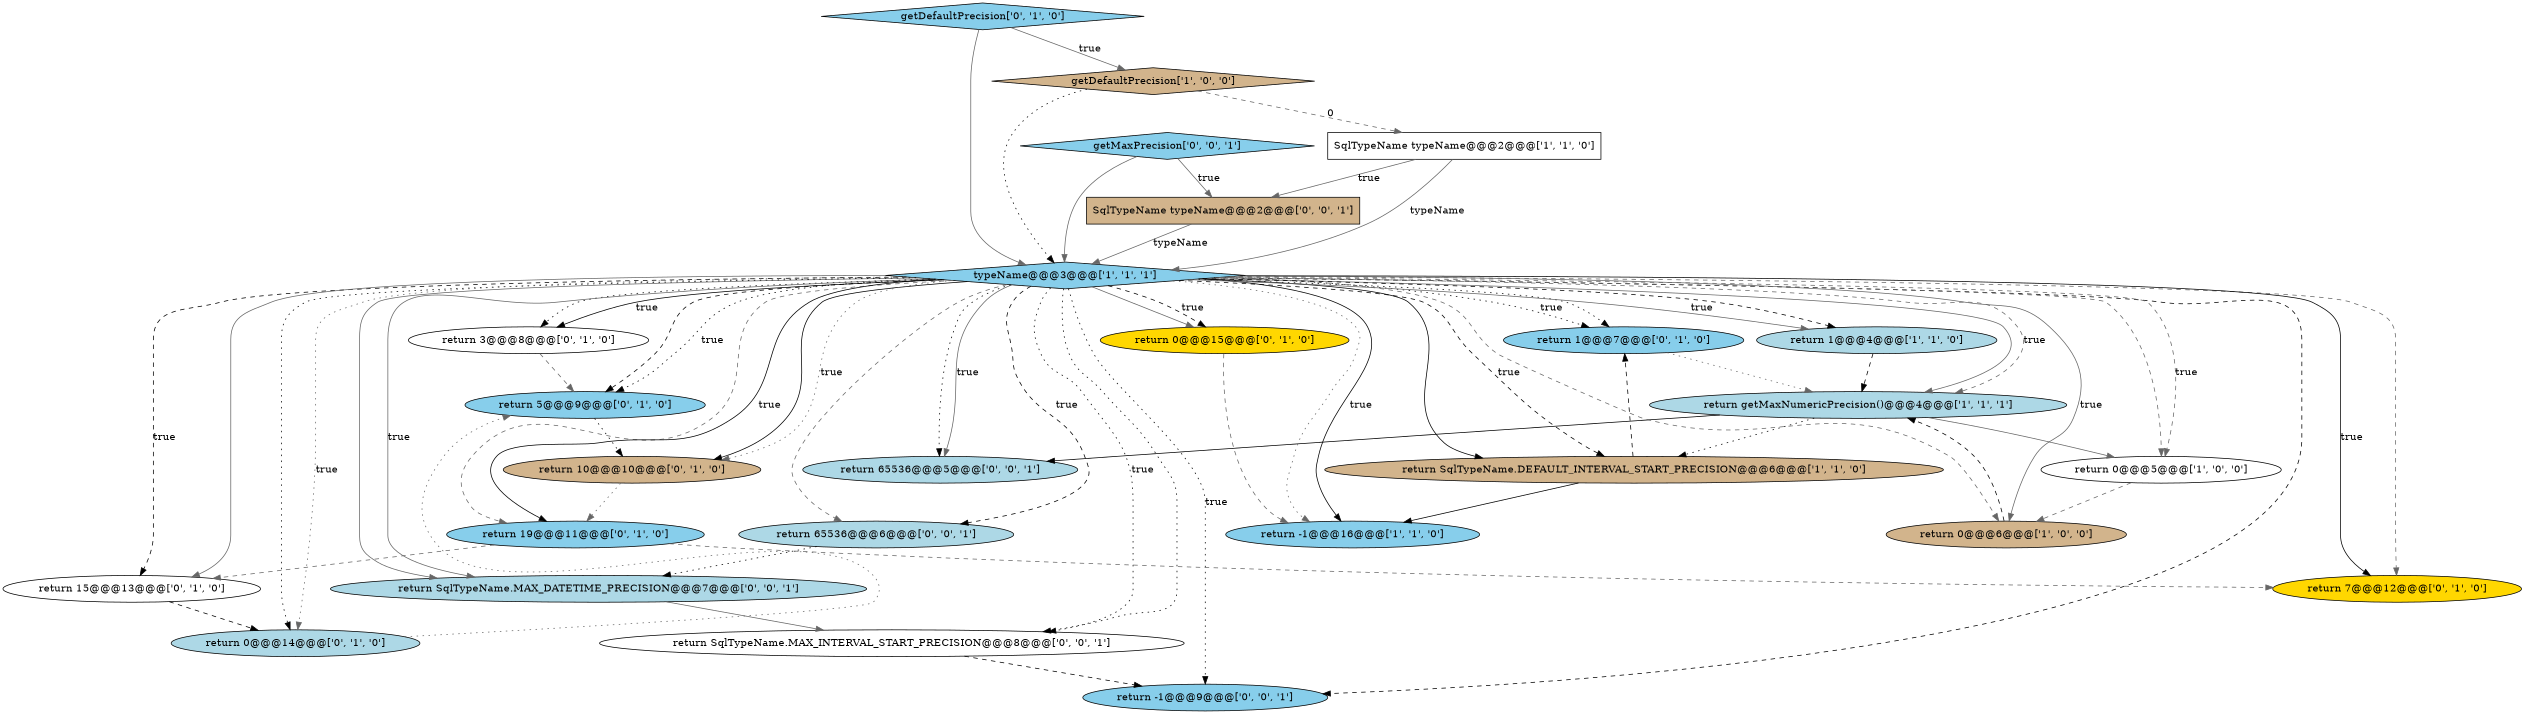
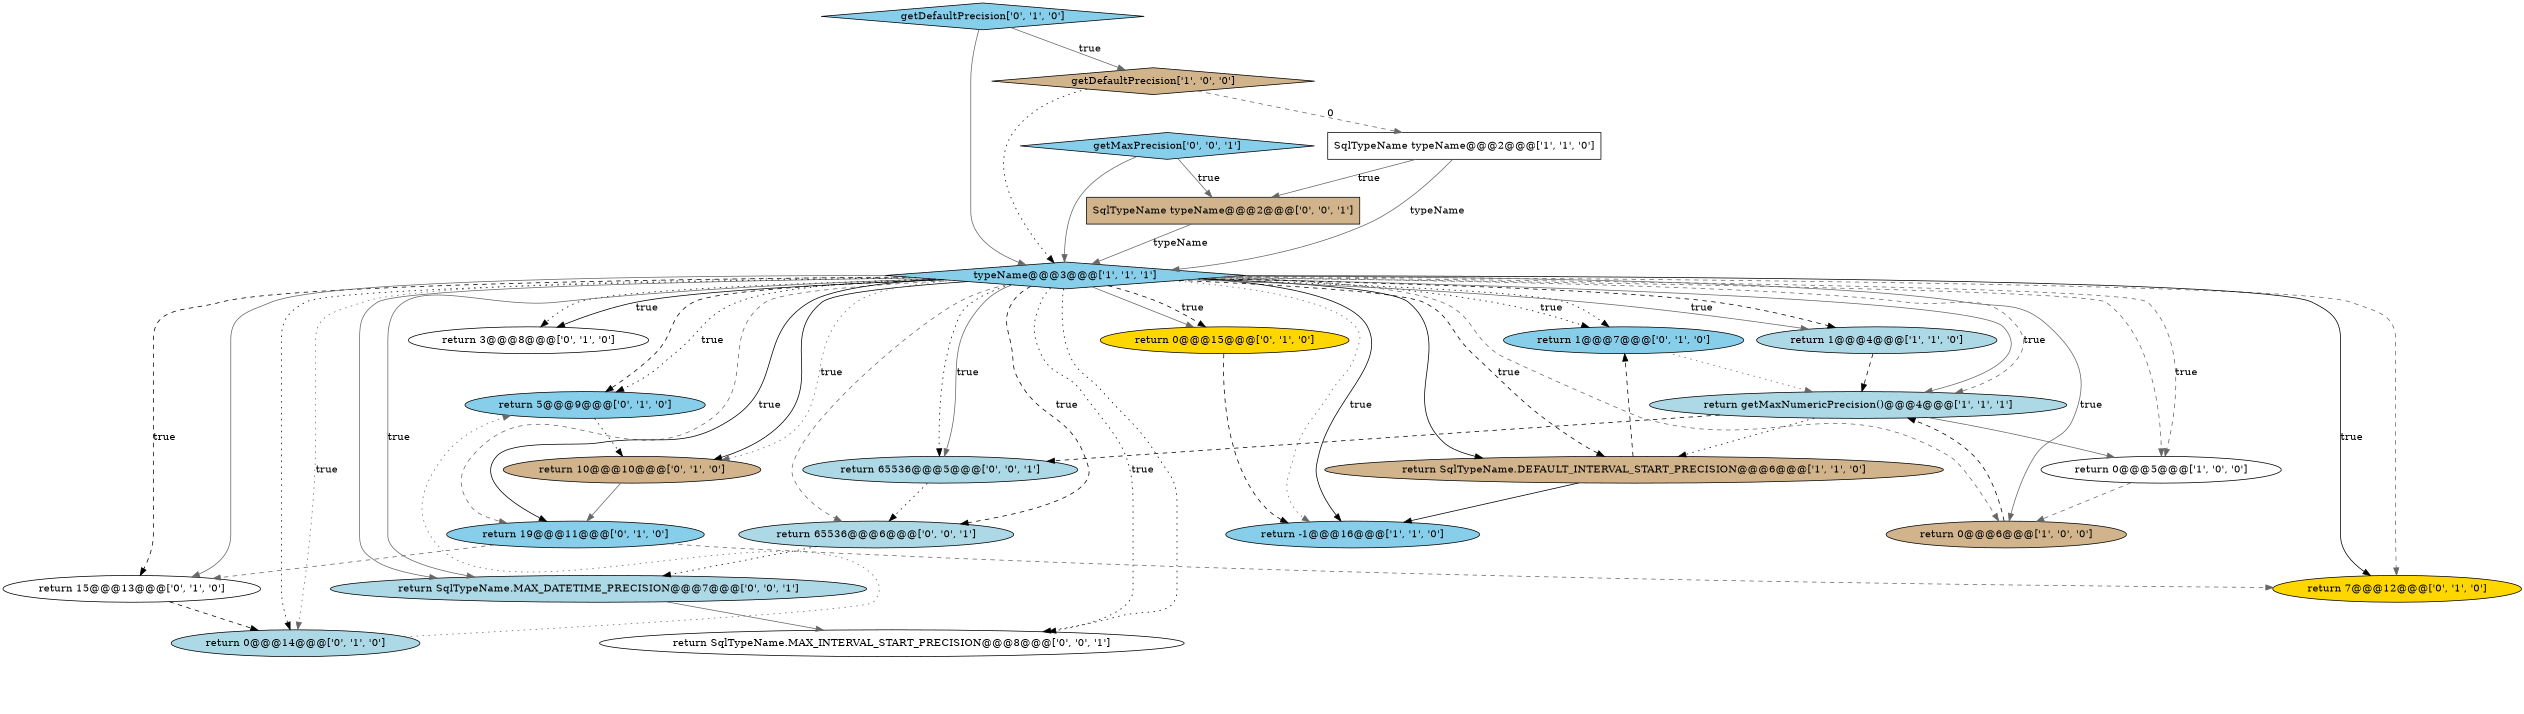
edge "return 3@@@8@@@['0', '1', '0']" -> "return 5@@@9@@@['0', '1', '0']": removed
edge "return getMaxNumericPrecision()@@@4@@@['1', '1', '1']" -> "return 65536@@@5@@@['0', '0', '1']": style solid -> dashed
edge "return 0@@@15@@@['0', '1', '0']" -> "return -1@@@16@@@['1', '1', '0']": color gray40 -> black
edge "return 10@@@10@@@['0', '1', '0']" -> "return 19@@@11@@@['0', '1', '0']": style dotted -> solid
edge "return 65536@@@5@@@['0', '0', '1']" -> "return 65536@@@6@@@['0', '0', '1']": added
node "return -1@@@9@@@['0', '0', '1']": removed
